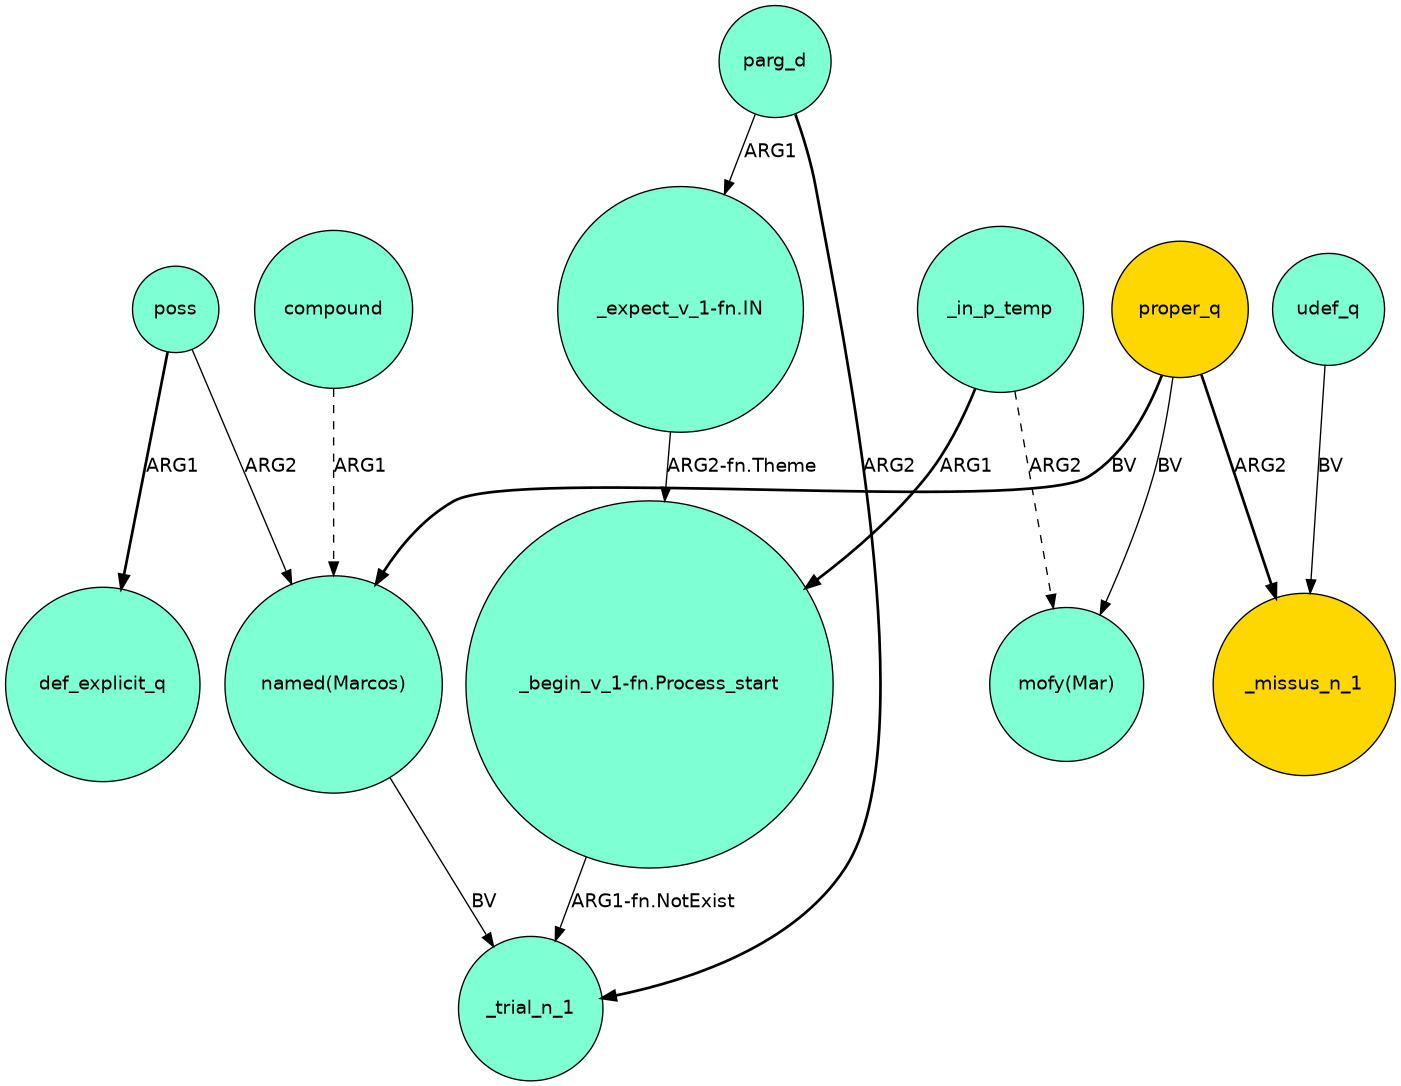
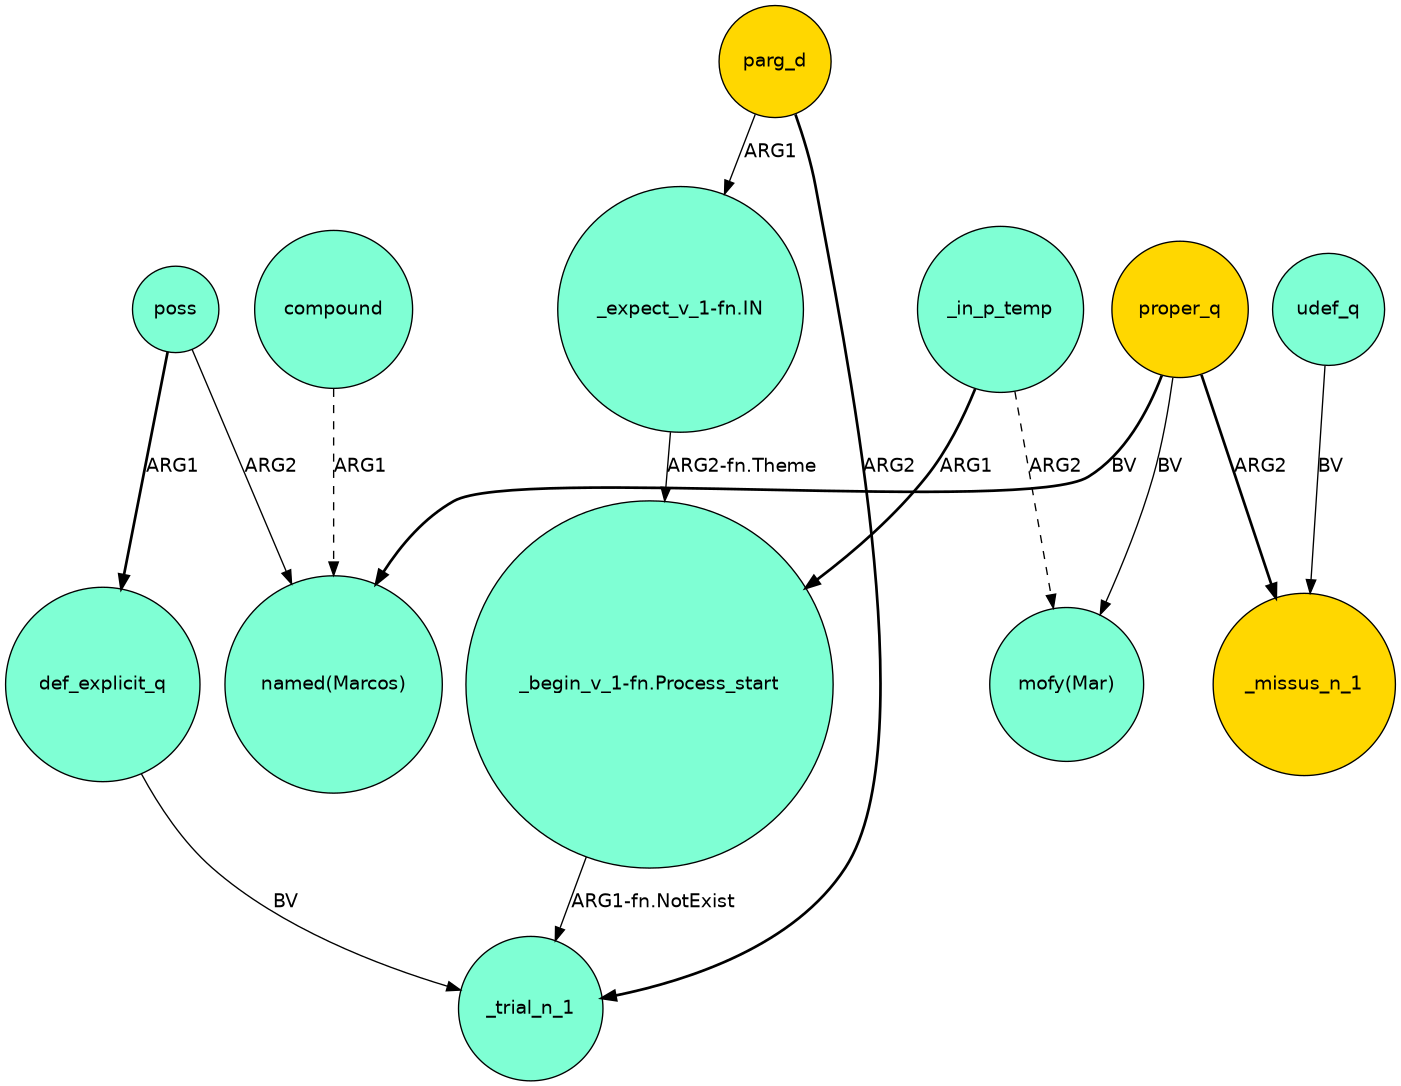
node "parg_d": fillcolor aquamarine -> gold
edge "named(Marcos)" -> "_trial_n_1": now "def_explicit_q" -> "_trial_n_1"
